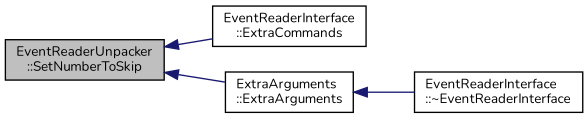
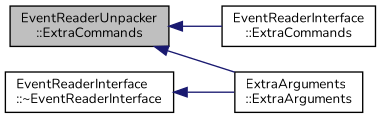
node "EventReaderUnpacker ::SetNumberToSkip": label "EventReaderUnpacker ::SetNumberToSkip" -> "EventReaderUnpacker ::ExtraCommands"
edge "EventReaderInterface ::~EventReaderInterface" -> "ExtraArguments ::ExtraArguments": reversed
